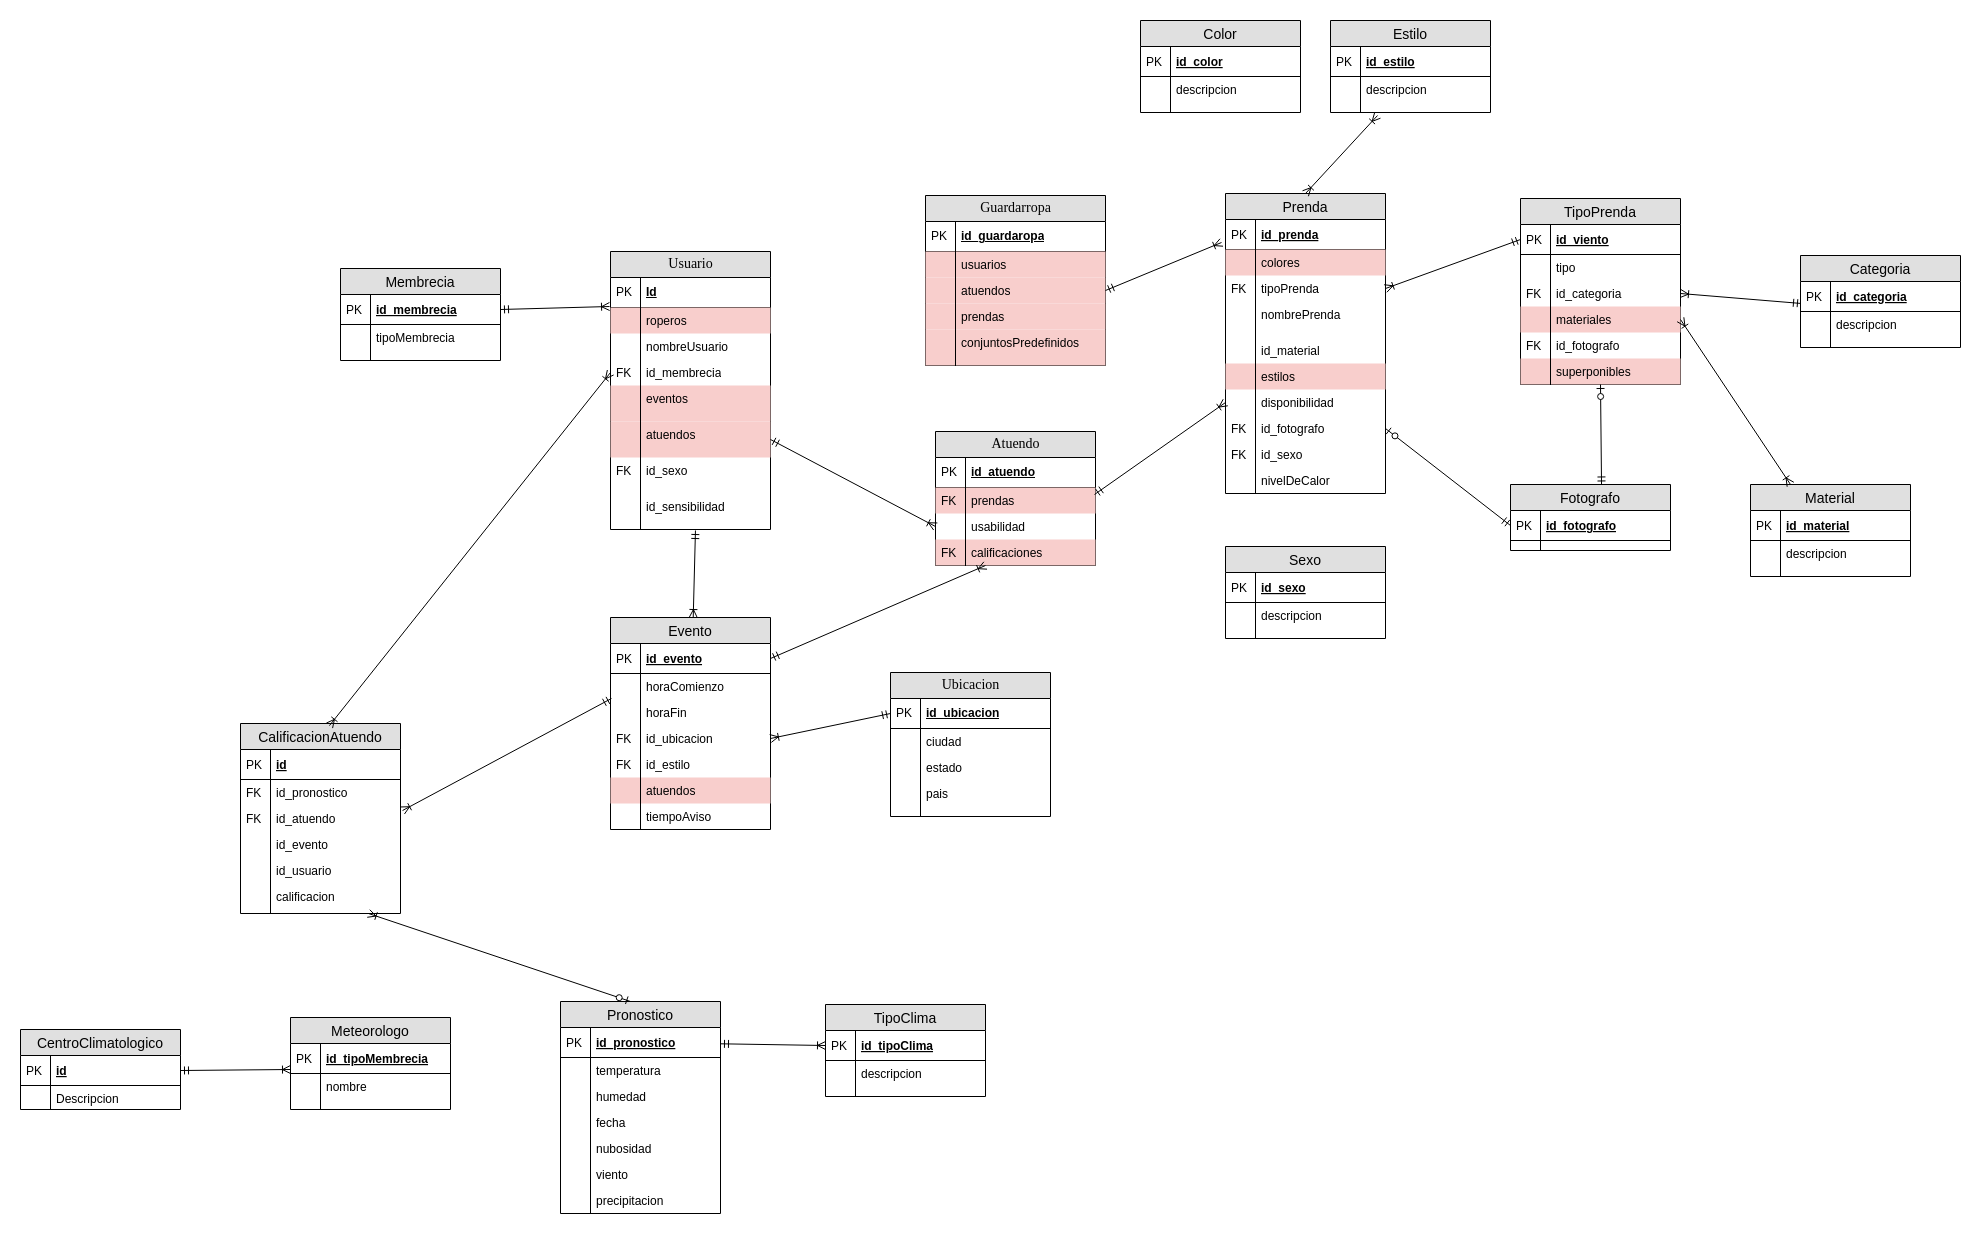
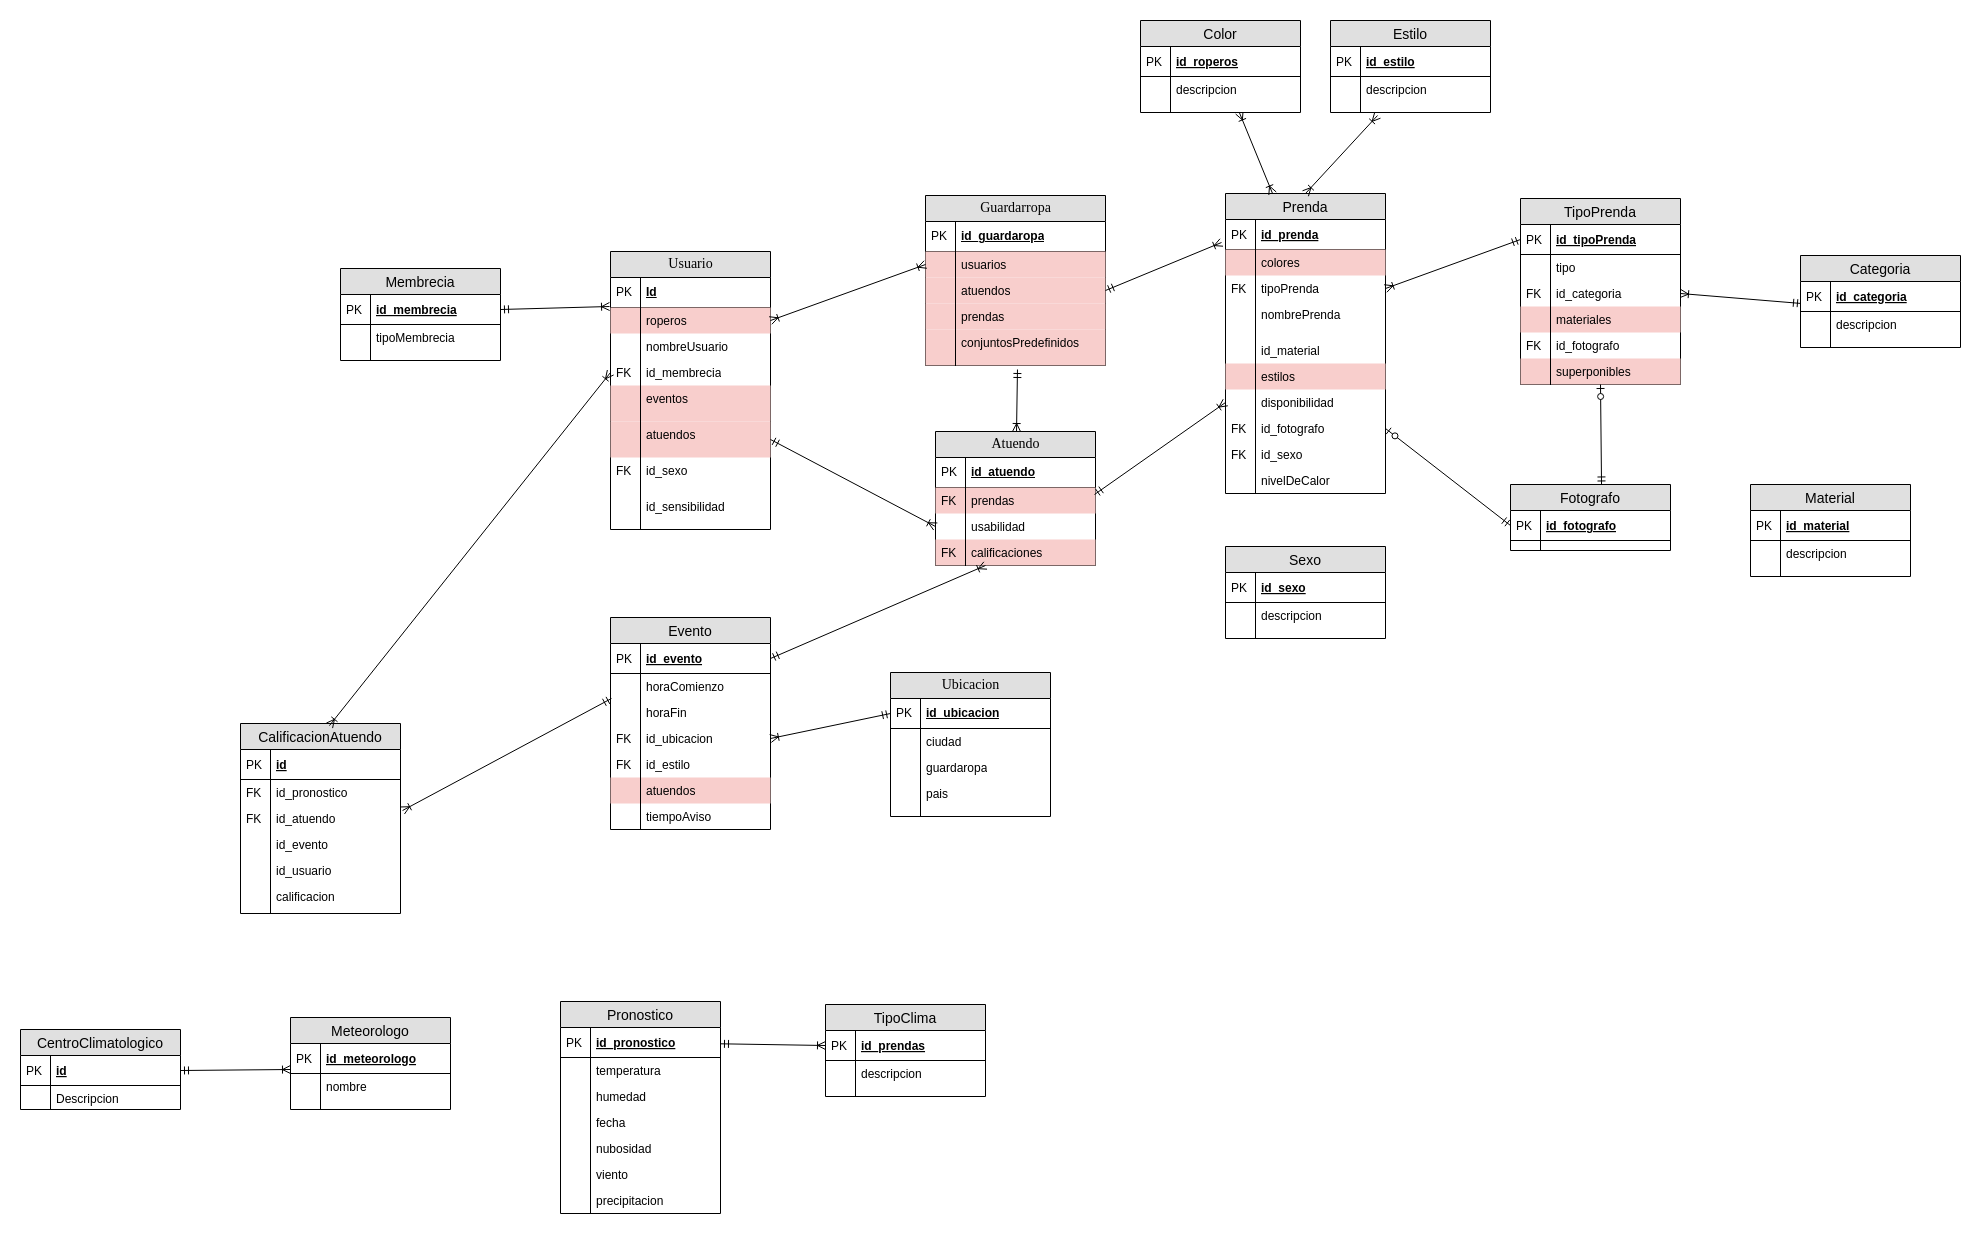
node "id_color": label "id_color" -> "id_roperos"
edge "Color" -- "Prenda": added
node "id_viento": label "id_viento" -> "id_tipoPrenda"
edge "usuarios" -- "roperos": added
edge "conjuntosPredefinidos" -- "Atuendo": added
edge "materiales" -- "Material": removed
edge "id_sensibilidad" -- "Evento": removed
node "estado": label "estado" -> "guardaropa"
edge "calificacion" -- "Pronostico": removed
node "id_tipoClima": label "id_tipoClima" -> "id_prendas"
node "id_tipoMembrecia": label "id_tipoMembrecia" -> "id_meteorologo"
